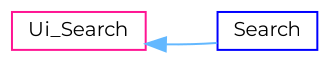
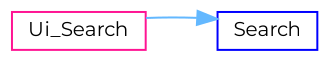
edge "Search" -> "Ui_Search": reversed
